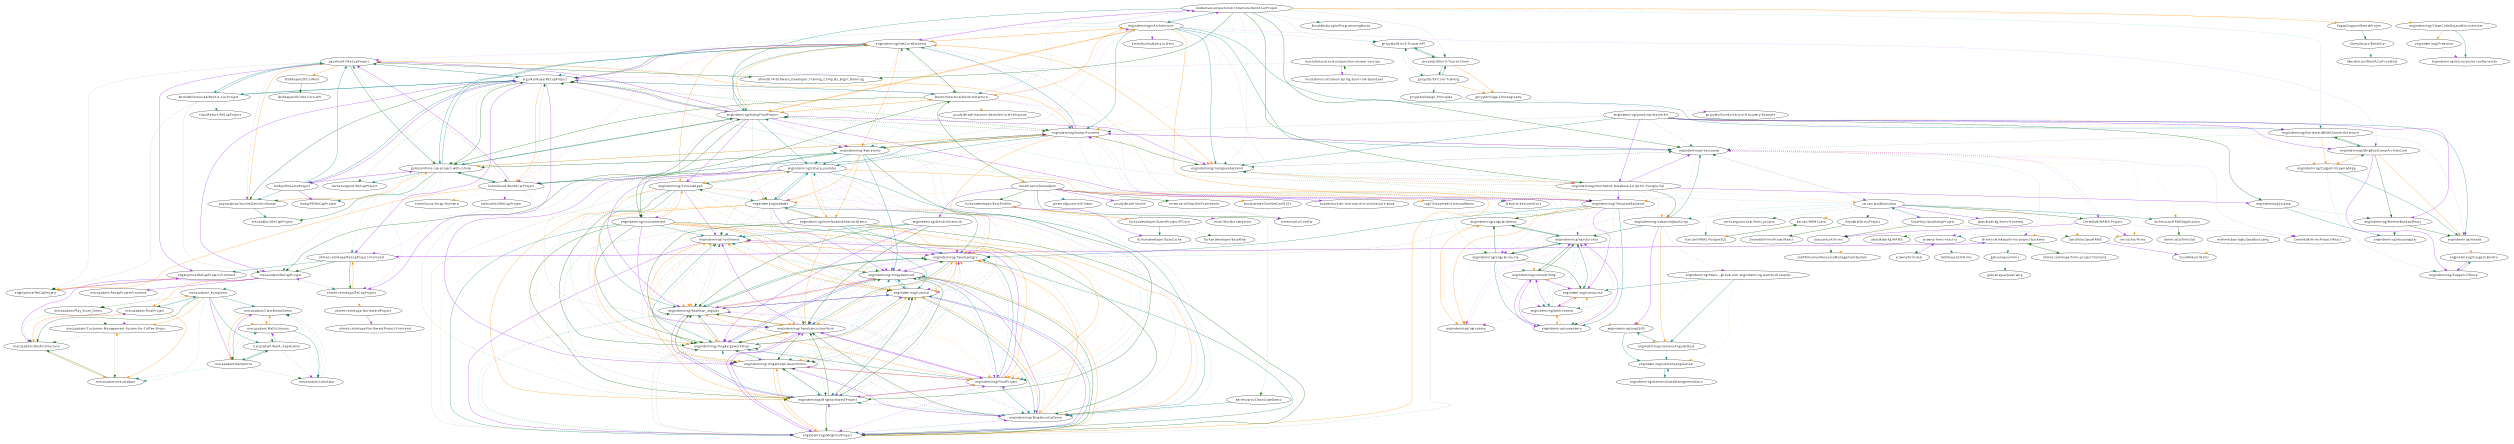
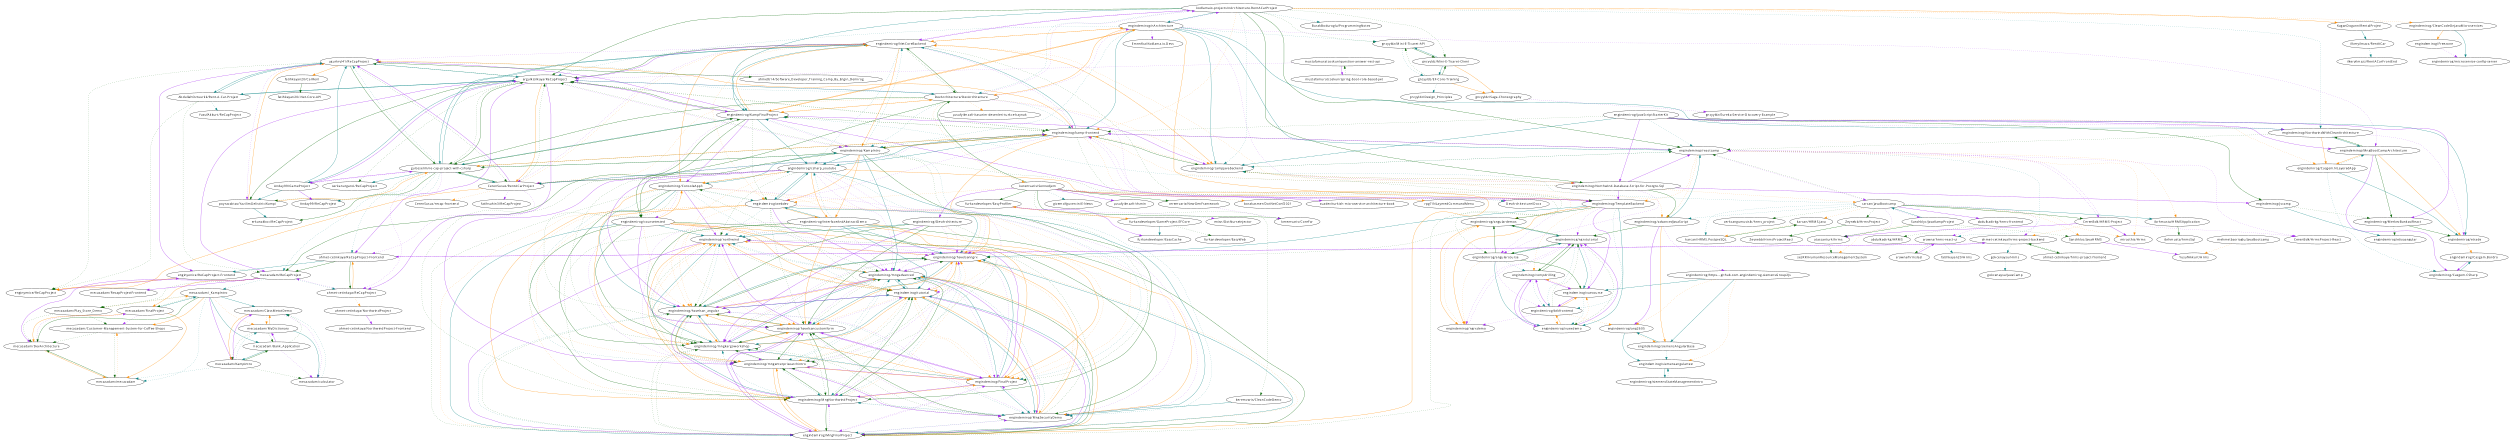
edge "kodlamaio-projects/nArchitecture.RentACarProject" -> "ahmetb14/Software_Developer_Training_Camp_By_Engin_Demirog": now "kodlamaio-projects/nArchitecture.RentACarProject" -> "ergulkizilkaya/ReCapProject"
edge "engindemirog/mngkargoworkshop" -> "engindemirog/northwind": color darkgreen -> darkorange
